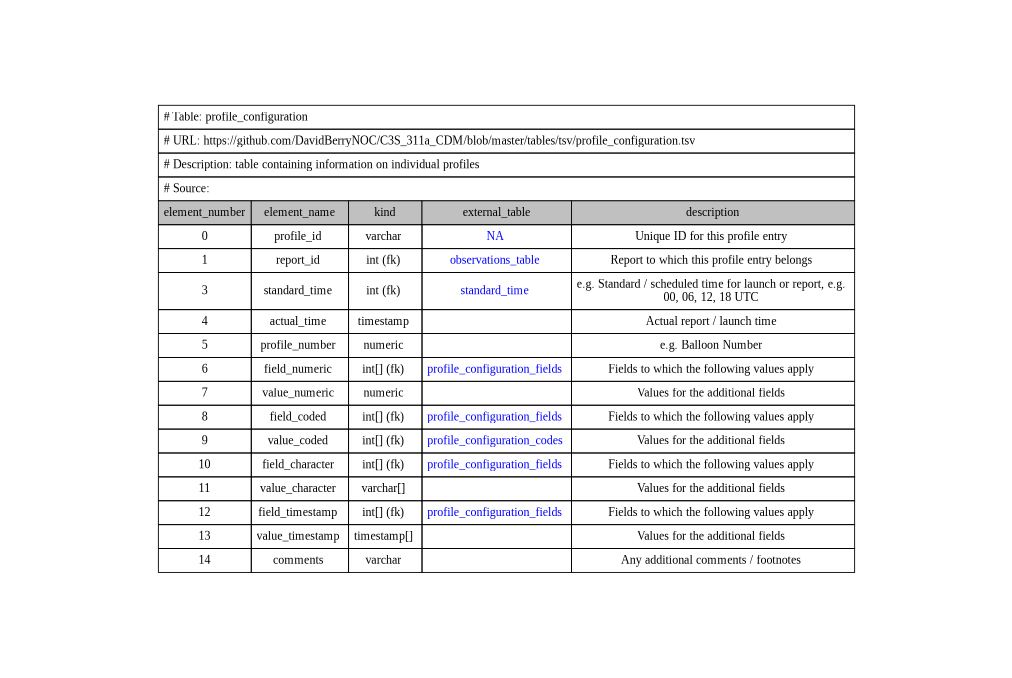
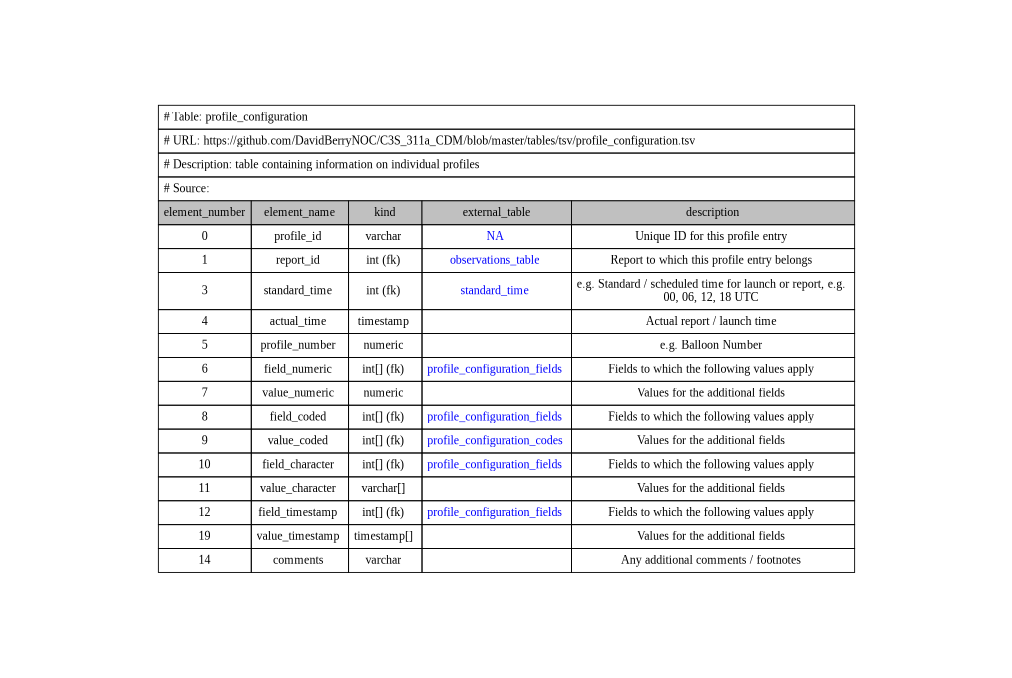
node "# Table: profile_configuration": text "13" -> "19"
